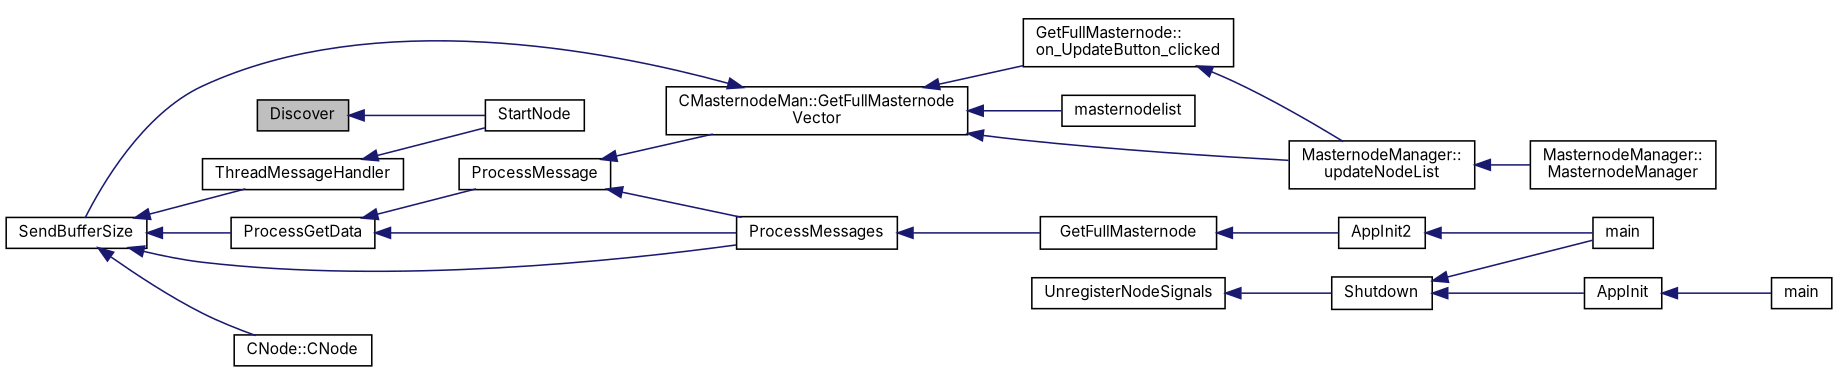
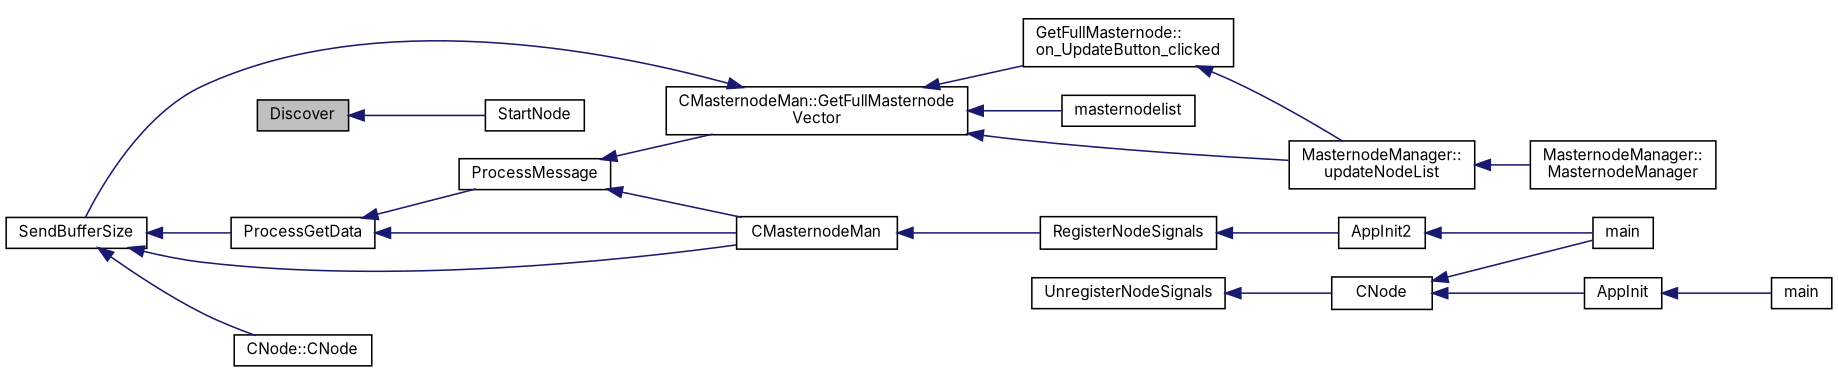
node "ThreadMessageHandler": removed
node "ProcessMessages": label "ProcessMessages" -> "CMasternodeMan"
node "GetFullMasternode": label "GetFullMasternode" -> "RegisterNodeSignals"
node "Shutdown": label "Shutdown" -> "CNode"
